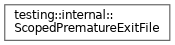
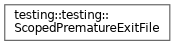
node "testing::internal:: ScopedPrematureExitFile": label "testing::internal:: ScopedPrematureExitFile" -> "testing::testing:: ScopedPrematureExitFile"
